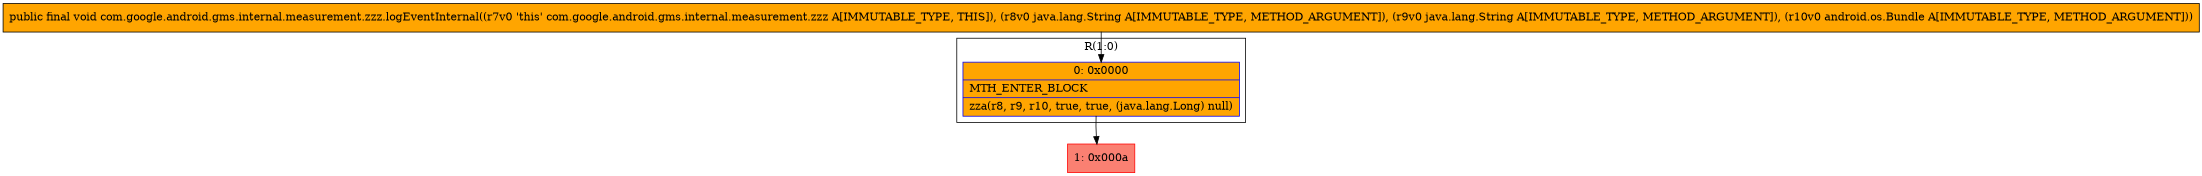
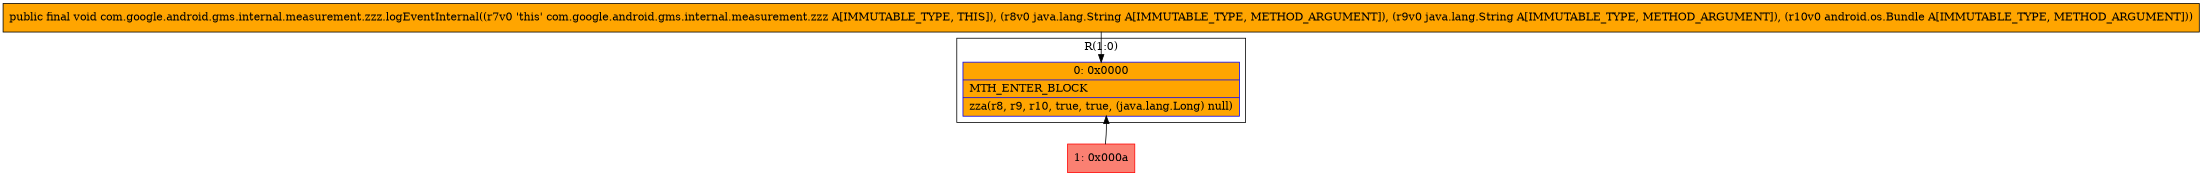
edge "0: 0x0000" -> "1: 0x000a": reversed
